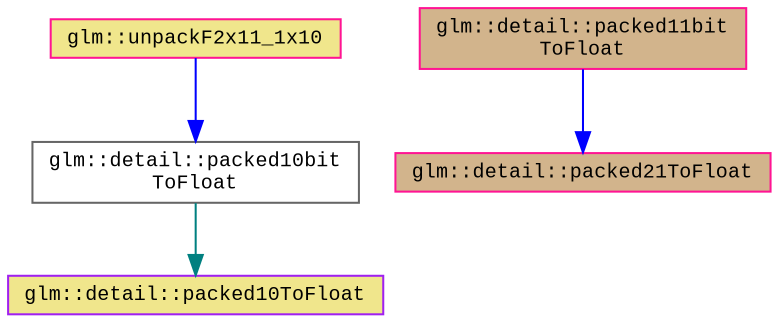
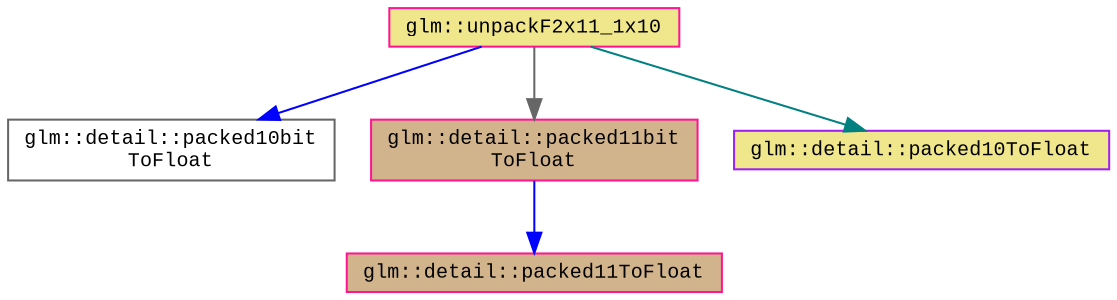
edge "glm::unpackF2x11_1x10" -> "glm::detail::packed11bit ToFloat": added
node "glm::detail::packed21ToFloat": label "glm::detail::packed21ToFloat" -> "glm::detail::packed11ToFloat"
edge "glm::detail::packed10bit ToFloat" -> "glm::detail::packed10ToFloat": now "glm::unpackF2x11_1x10" -> "glm::detail::packed10ToFloat"
